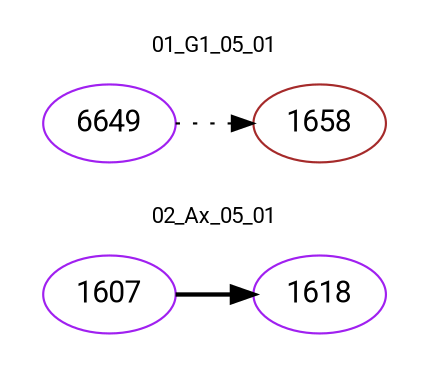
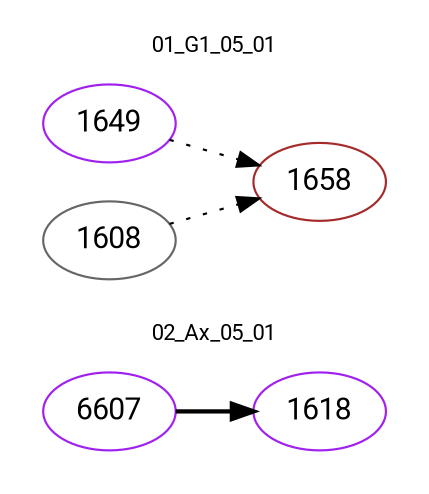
node "6649": label "6649" -> "1649"
node "1608": added
node "1607": label "1607" -> "6607"
